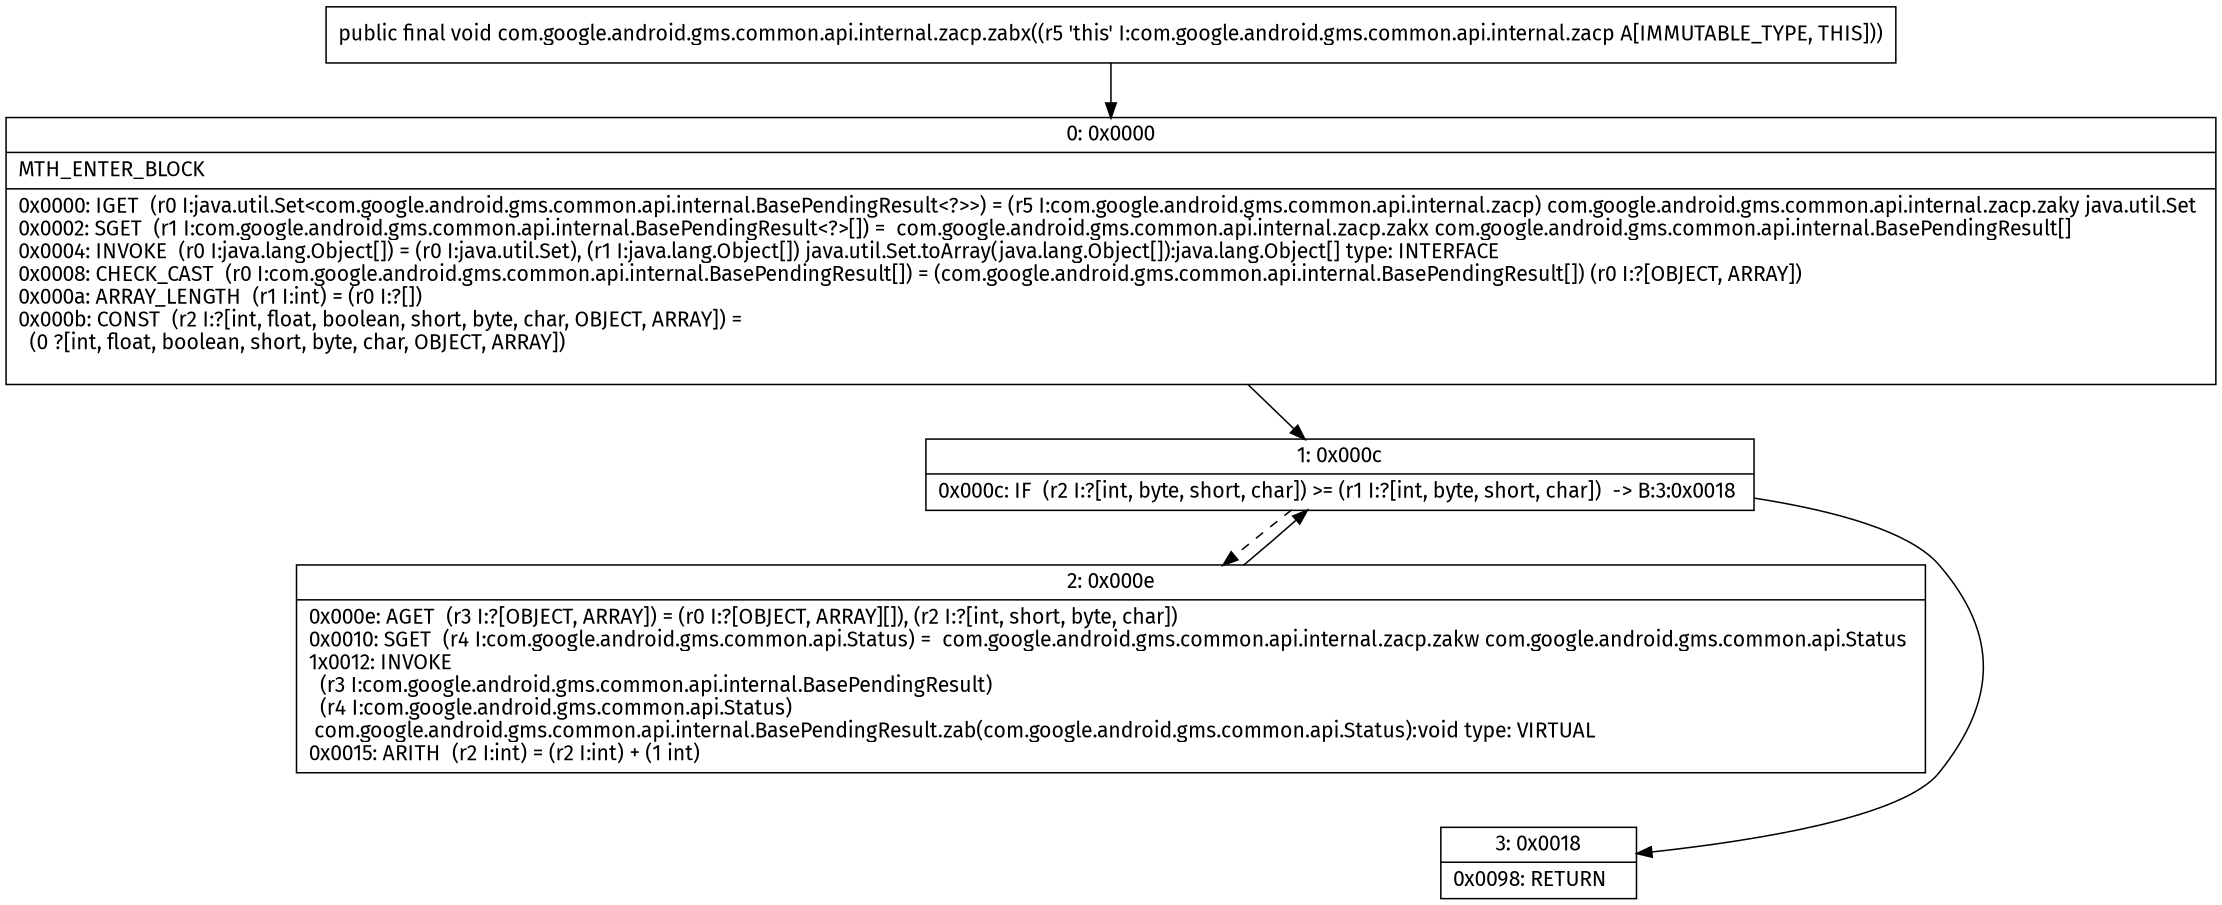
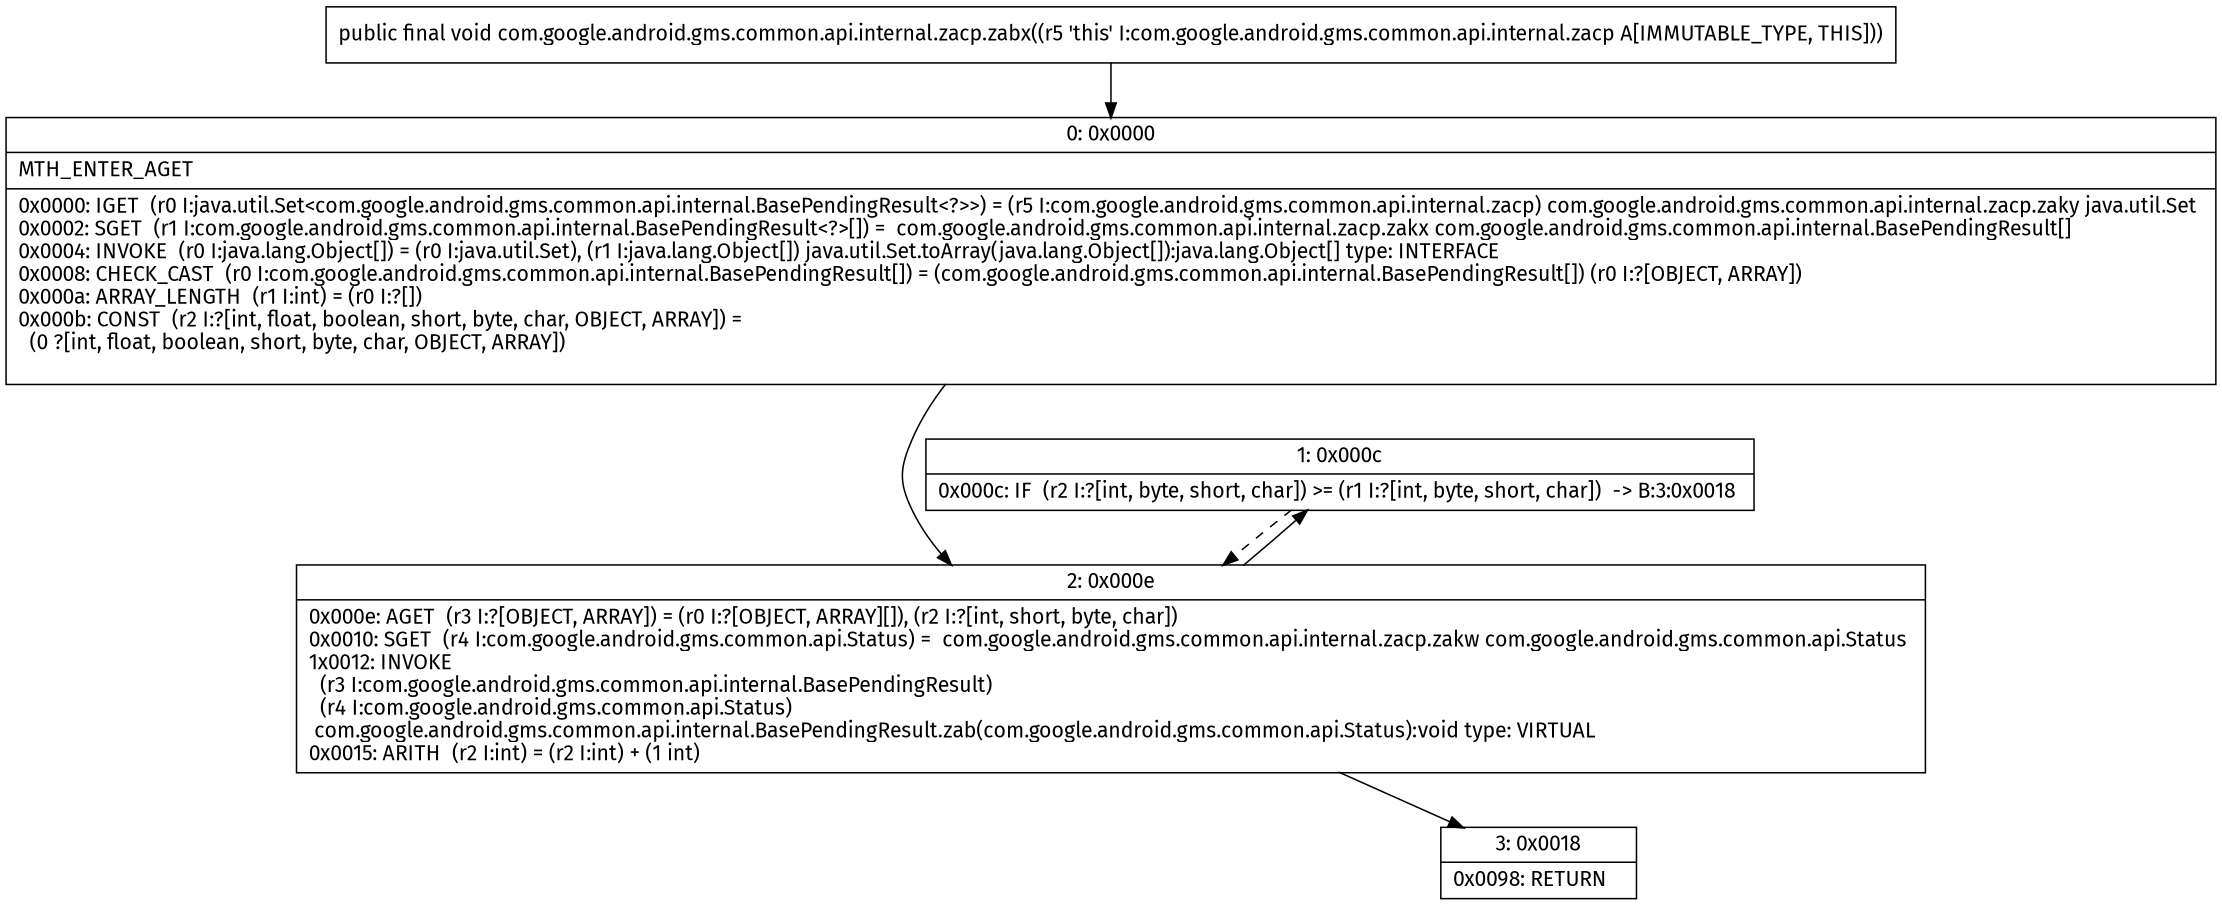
node "0: 0x0000": text "MTH_ENTER_BLOCK" -> "MTH_ENTER_AGET"
edge "0: 0x0000" -> "1: 0x000c": now "0: 0x0000" -> "2: 0x000e"
edge "1: 0x000c" -> "3: 0x0018": now "2: 0x000e" -> "3: 0x0018"
